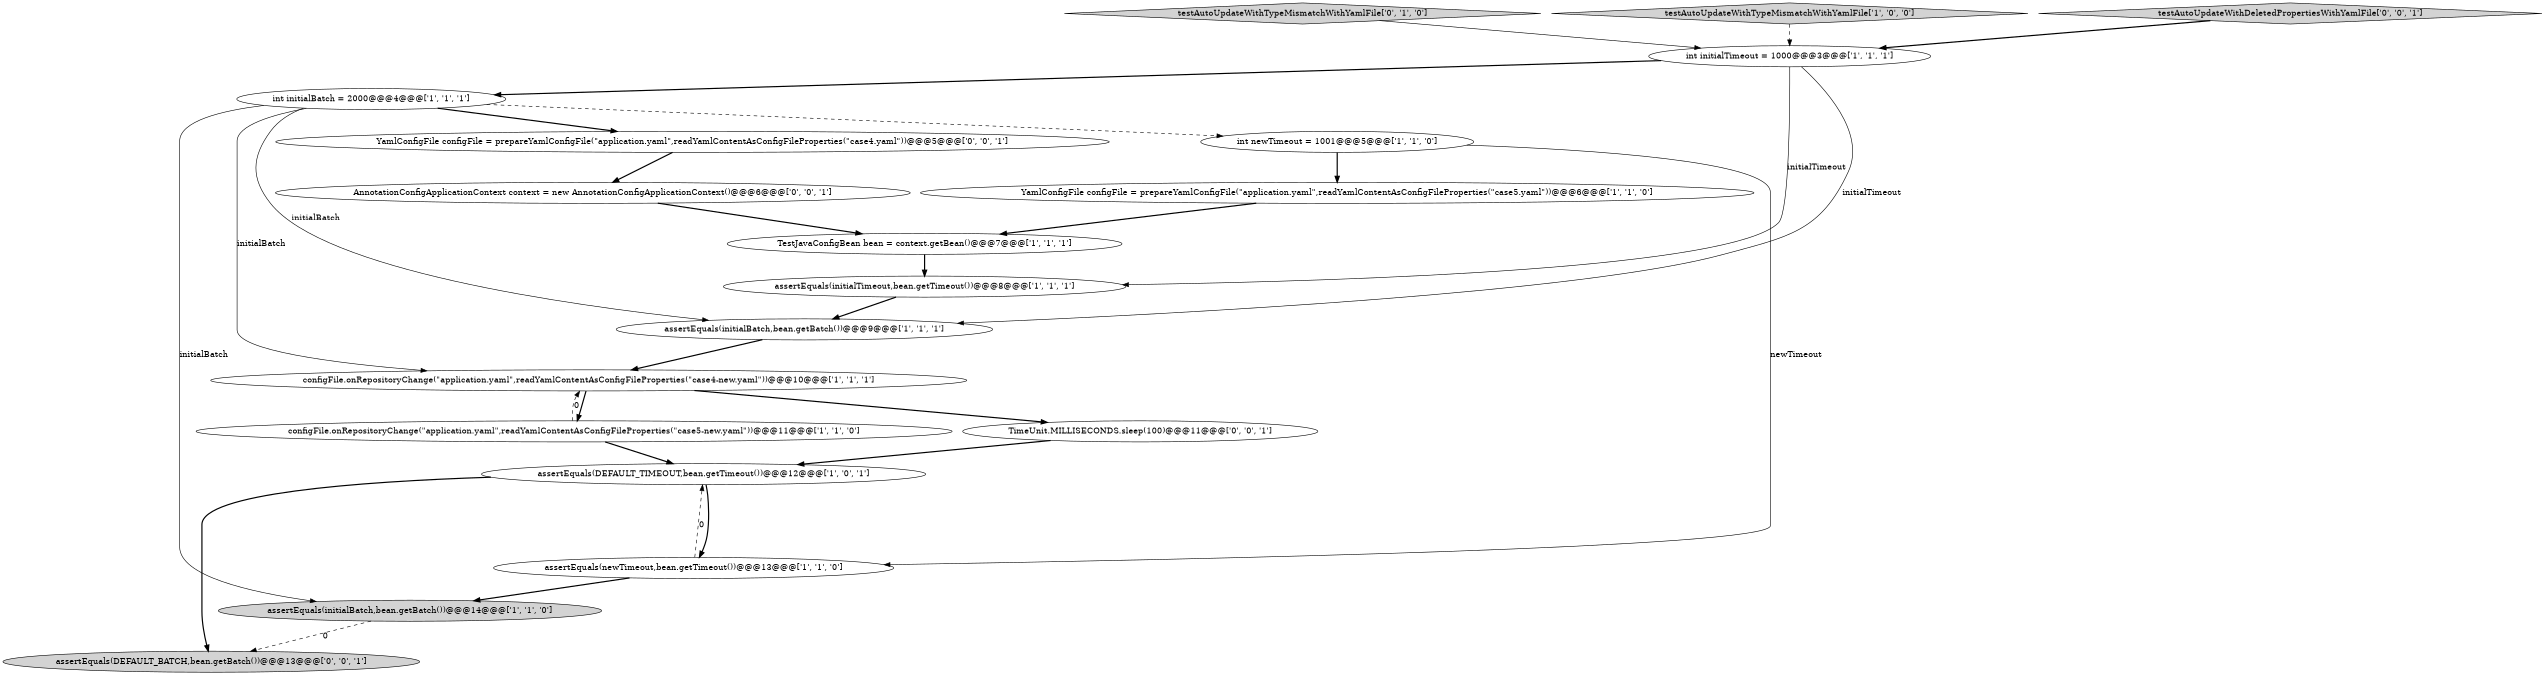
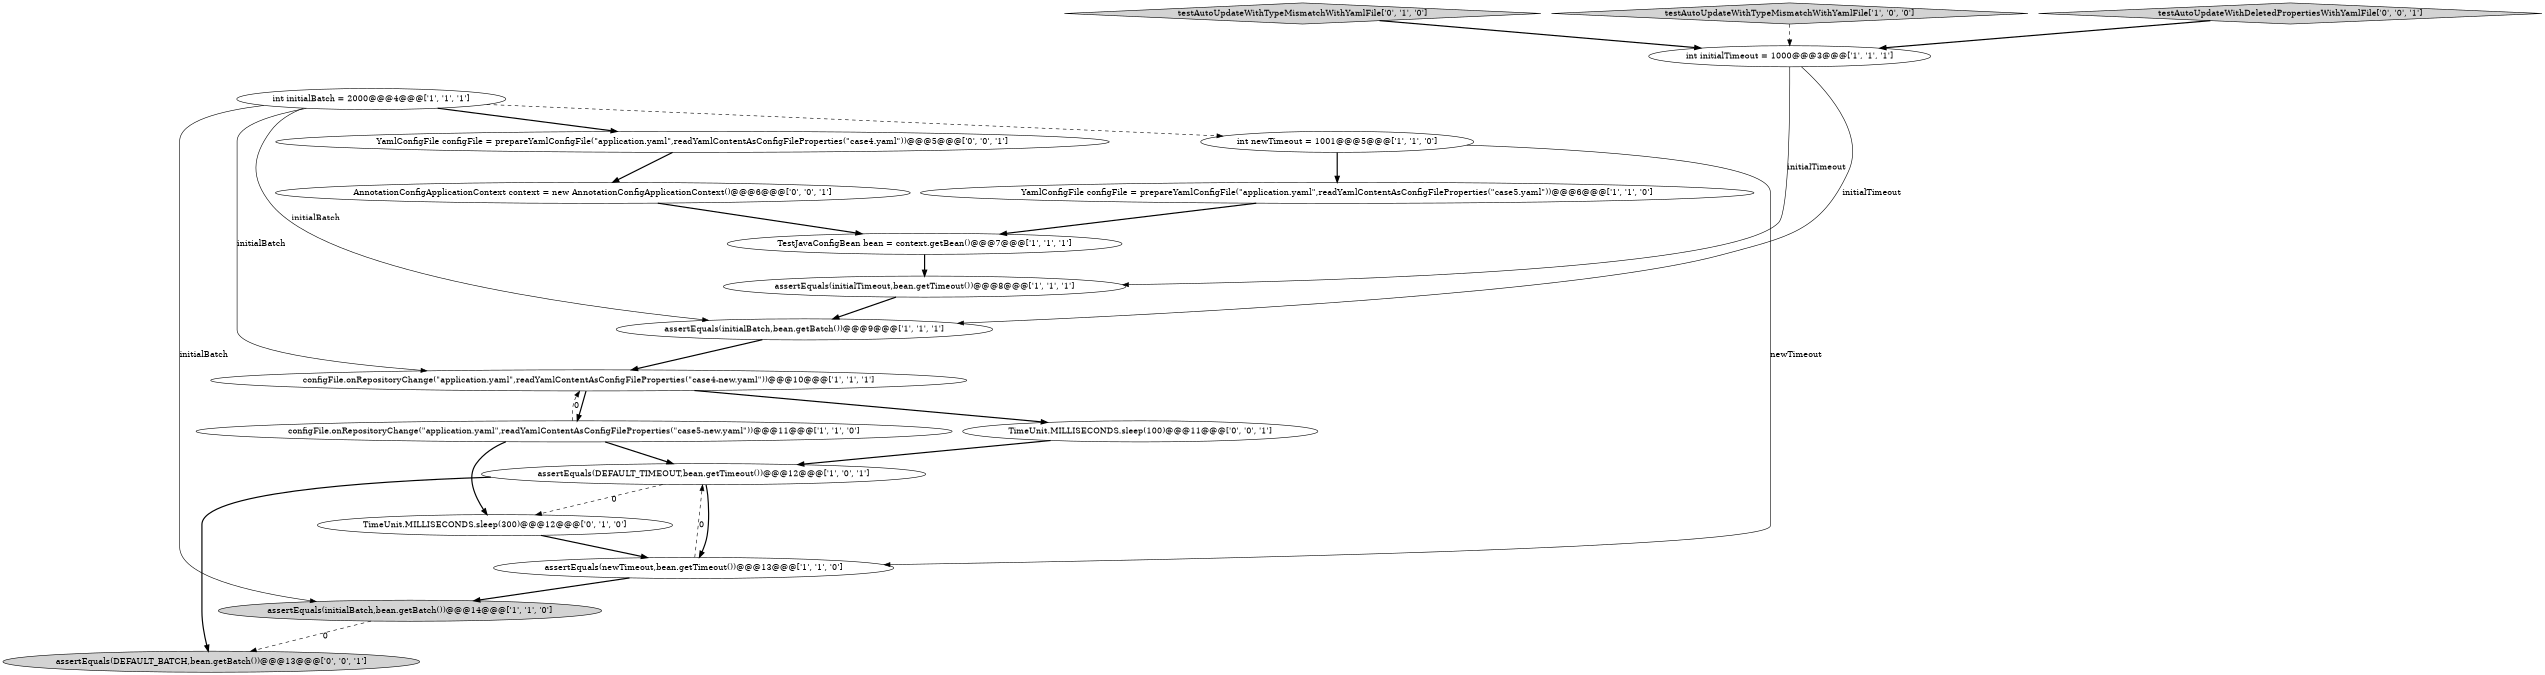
edge "testAutoUpdateWithTypeMismatchWithYamlFile['0', '1', '0']" -> "int initialTimeout = 1000@@@3@@@['1', '1', '1']": style solid -> bold
edge "int initialTimeout = 1000@@@3@@@['1', '1', '1']" -> "int initialBatch = 2000@@@4@@@['1', '1', '1']": removed
node "TimeUnit.MILLISECONDS.sleep(300)@@@12@@@['0', '1', '0']": added
